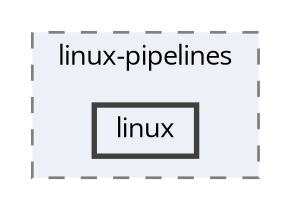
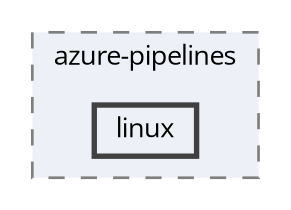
cluster "linux-pipelines": label "linux-pipelines" -> "azure-pipelines"
